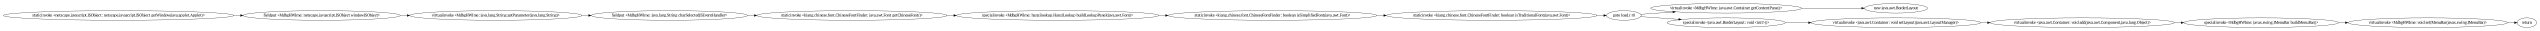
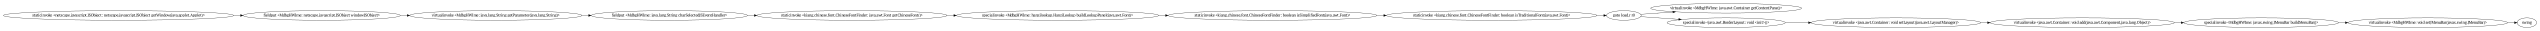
node "new java.awt.BorderLayout": removed
node "return": label "return" -> "swing"
